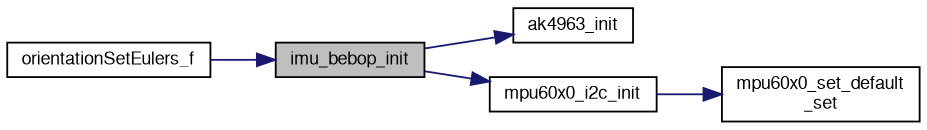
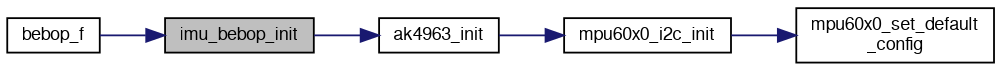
node "orientationSetEulers_f": label "orientationSetEulers_f" -> "bebop_f"
edge "imu_bebop_init" -> "mpu60x0_i2c_init": now "ak4963_init" -> "mpu60x0_i2c_init"
node "mpu60x0_set_default _set": label "mpu60x0_set_default _set" -> "mpu60x0_set_default _config"
